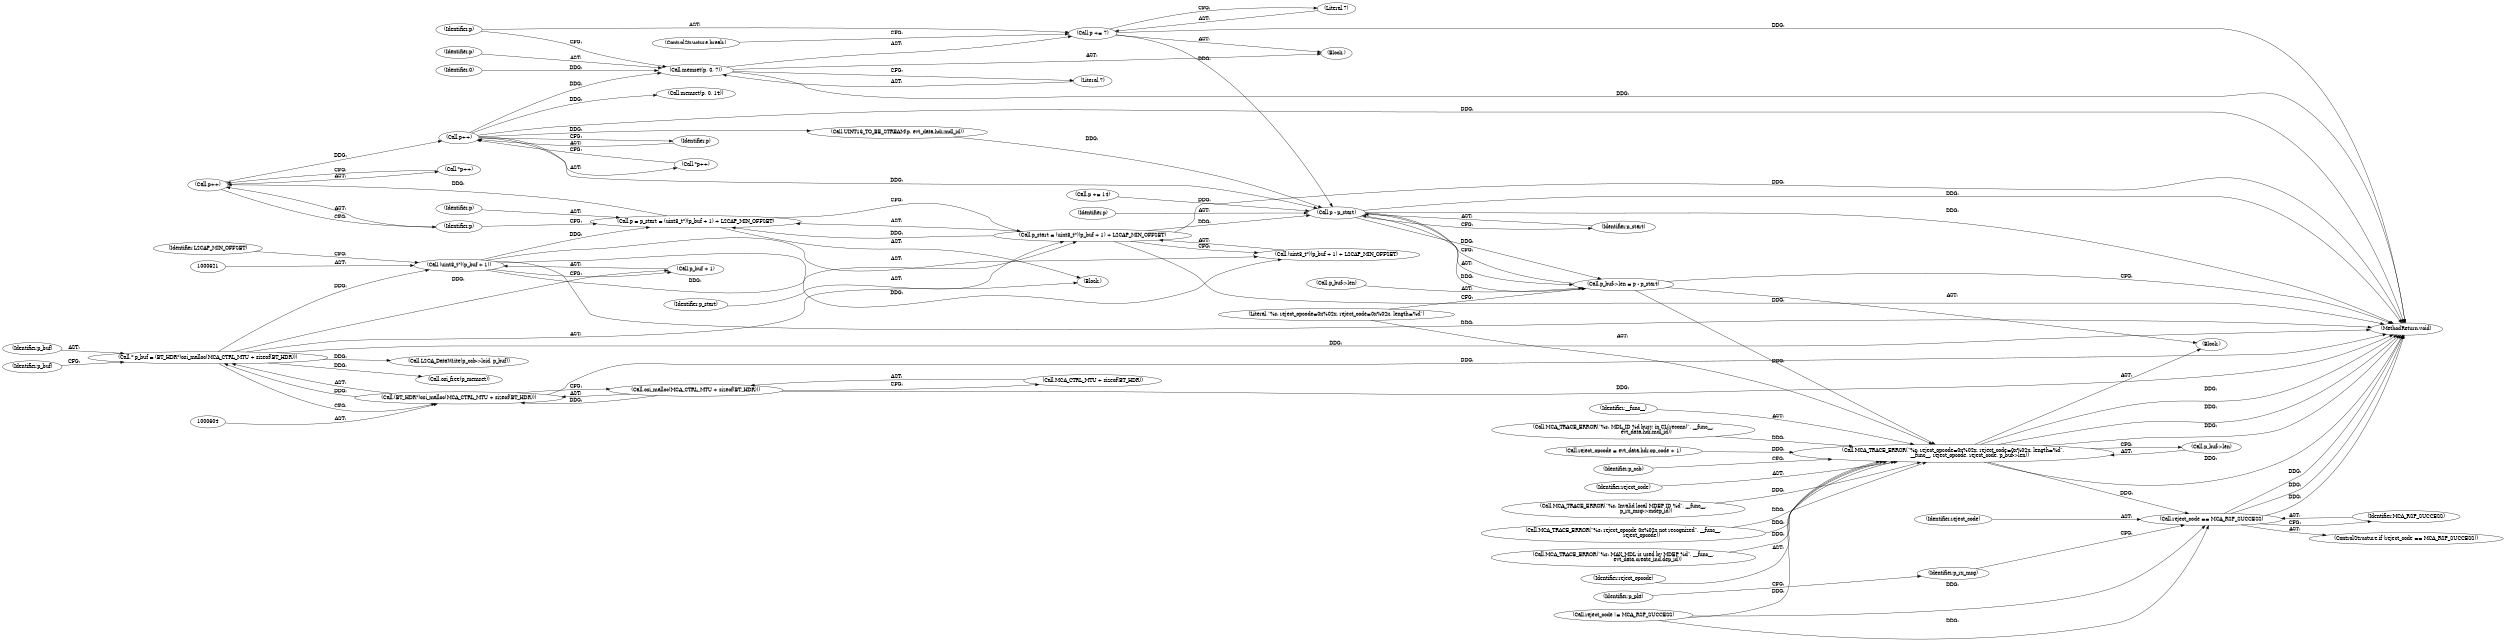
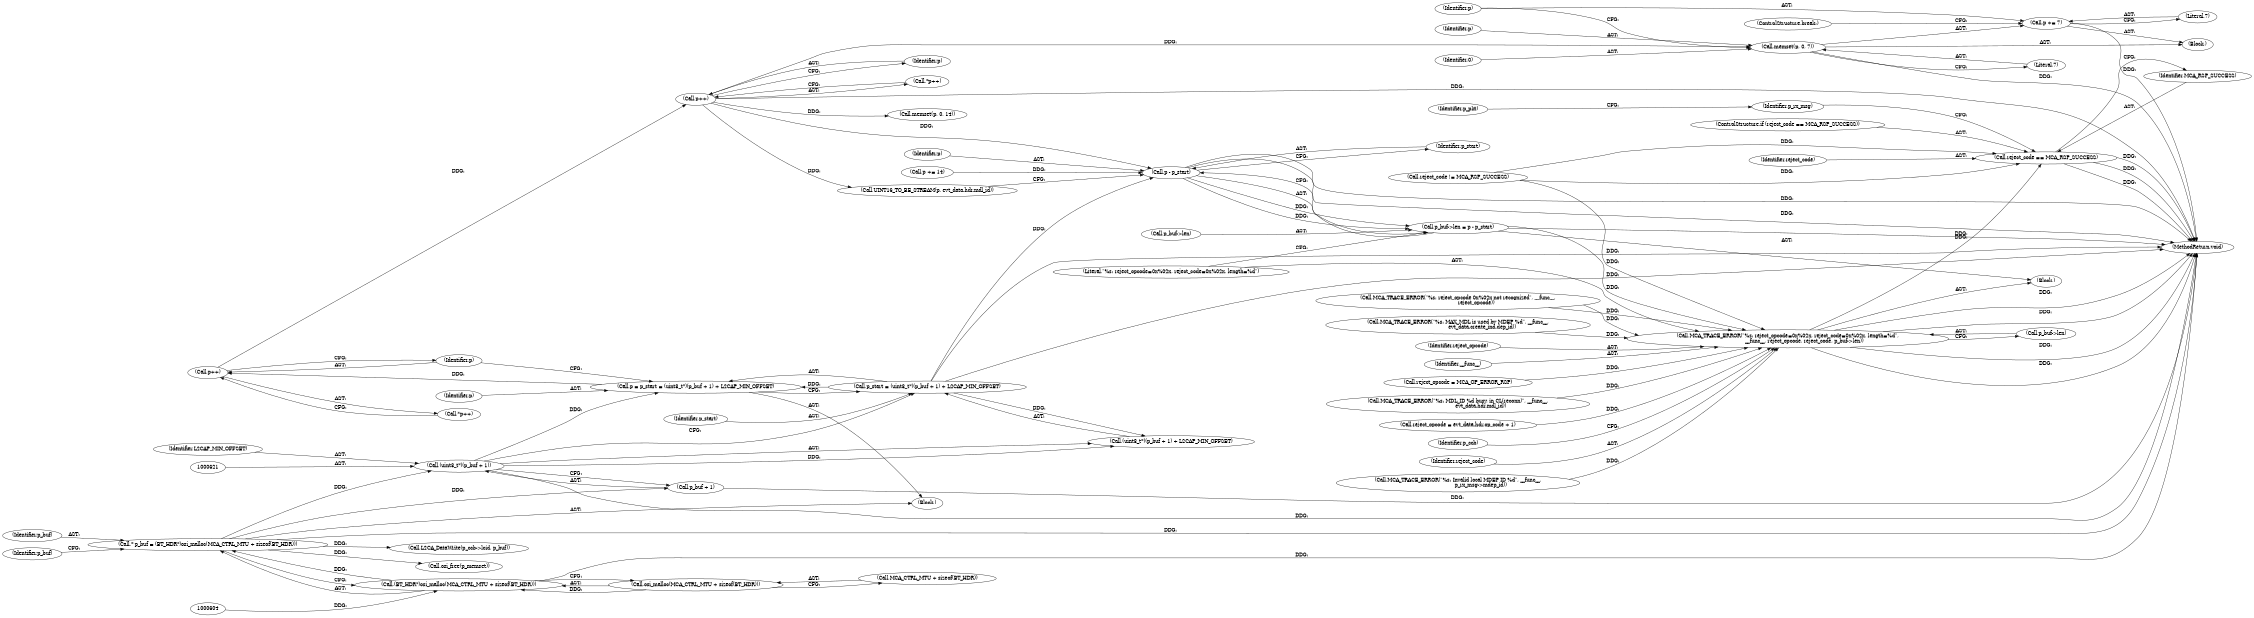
edge "(Identifier,0)" -> "(Call,memset(p, 0, 7))": label "DDG: " -> "AST: "
edge "(Call,p += 7)" -> "(Call,p - p_start)": removed, label "DDG:"
edge "(Call,UINT16_TO_BE_STREAM(p, evt_data.hdr.mdl_id))" -> "(Call,p - p_start)": label "DDG: " -> "CFG: "
edge "(Call,p_start = (uint8_t*)(p_buf + 1) + L2CAP_MIN_OFFSET)" -> "(Call,(uint8_t*)(p_buf + 1) + L2CAP_MIN_OFFSET)": label "CFG: " -> "DDG: "
edge "(Identifier,L2CAP_MIN_OFFSET)" -> "(Call,(uint8_t*)(p_buf + 1))": label "CFG: " -> "AST: "
edge "(Call,p_buf->len = p - p_start)" -> "(MethodReturn,void)": label "CFG: " -> "DDG: "
edge "(Call,(uint8_t*)(p_buf + 1))" -> "(Call,p_start = (uint8_t*)(p_buf + 1) + L2CAP_MIN_OFFSET)": label "DDG: " -> "CFG: "
node "(Call,reject_opcode = MCA_OP_ERROR_RSP)": added
edge "(Call,osi_malloc(MCA_CTRL_MTU + sizeof(BT_HDR)))" -> "(MethodReturn,void)": now "(Call,p_buf + 1)" -> "(MethodReturn,void)"
edge "1000604" -> "(Call,(BT_HDR*)osi_malloc(MCA_CTRL_MTU + sizeof(BT_HDR)))": label "AST: " -> "DDG: "
edge "(Call,reject_code == MCA_RSP_SUCCESS)" -> "(ControlStructure,if (reject_code == MCA_RSP_SUCCESS))": reversed
